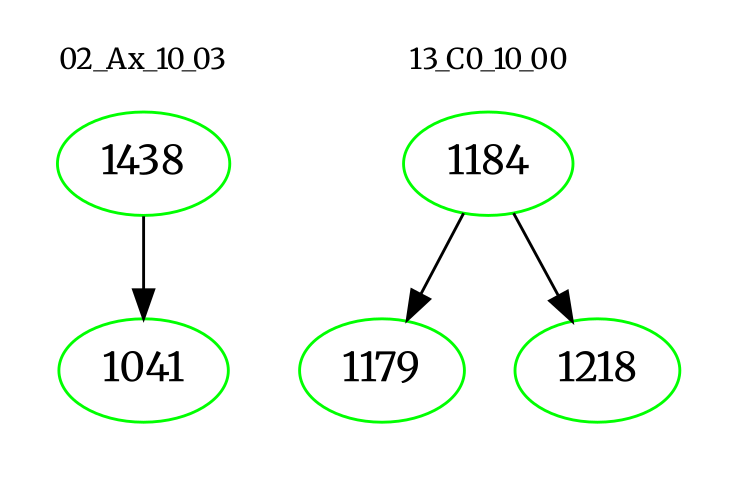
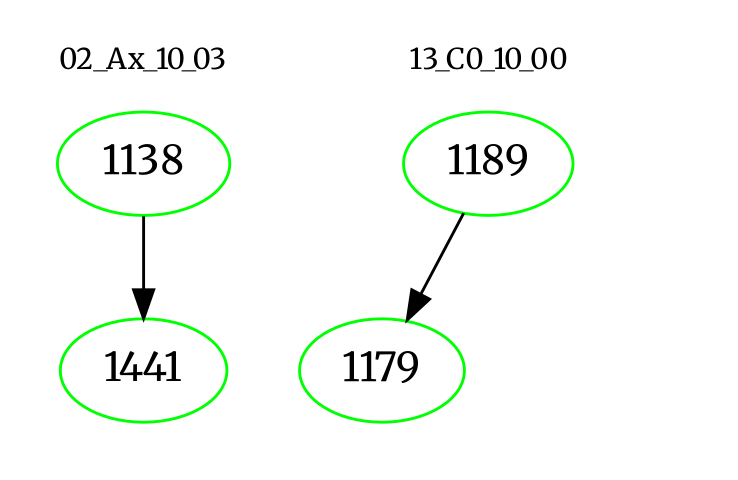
node "1438": label "1438" -> "1138"
node "1184": label "1184" -> "1189"
node "1041": label "1041" -> "1441"
node "1218": removed
